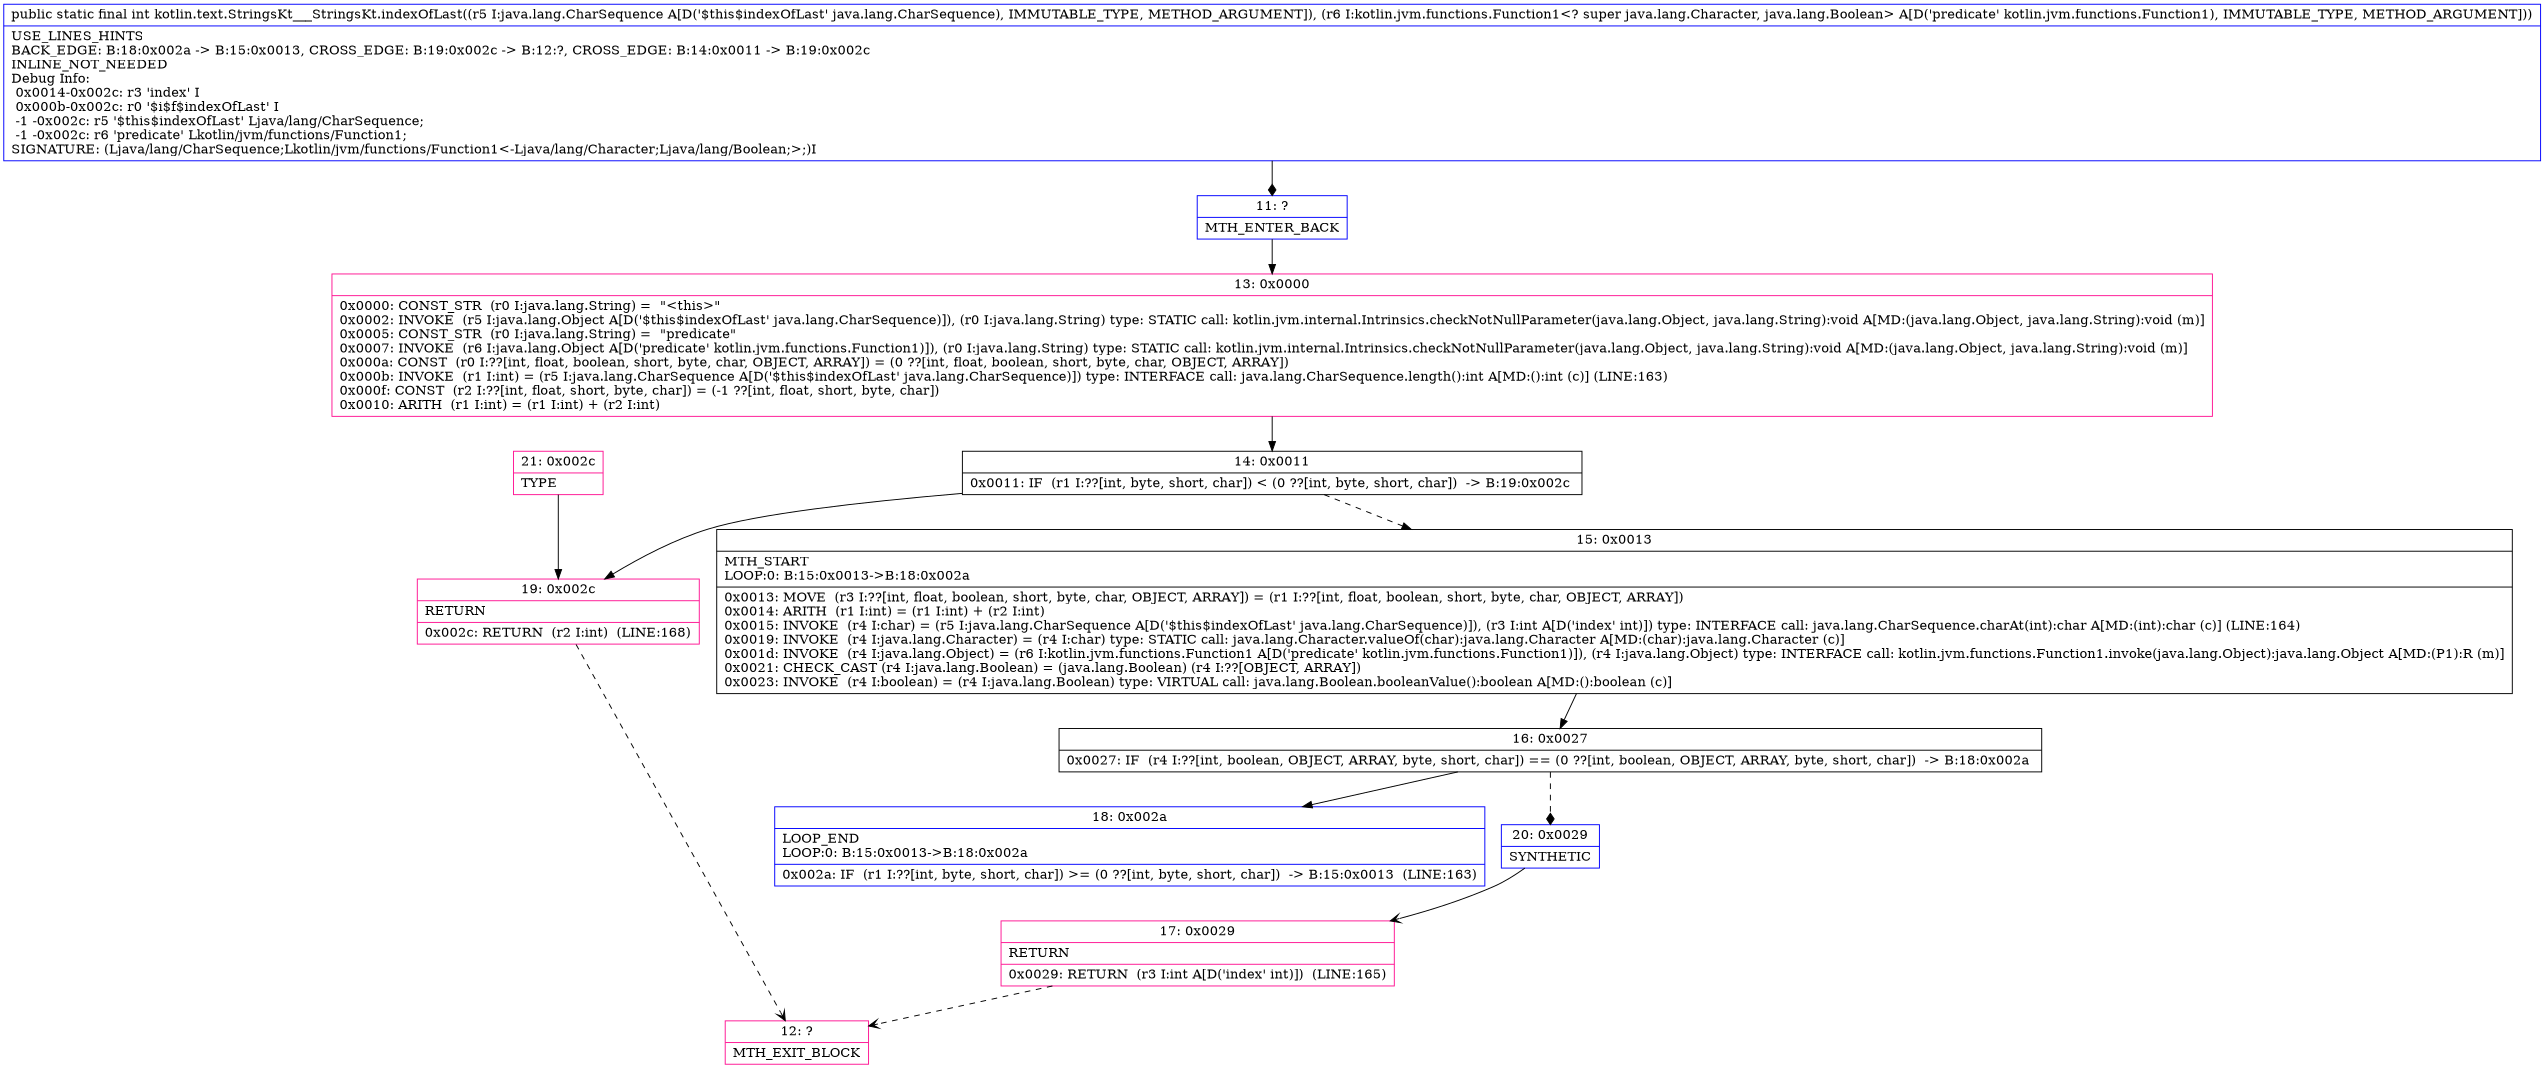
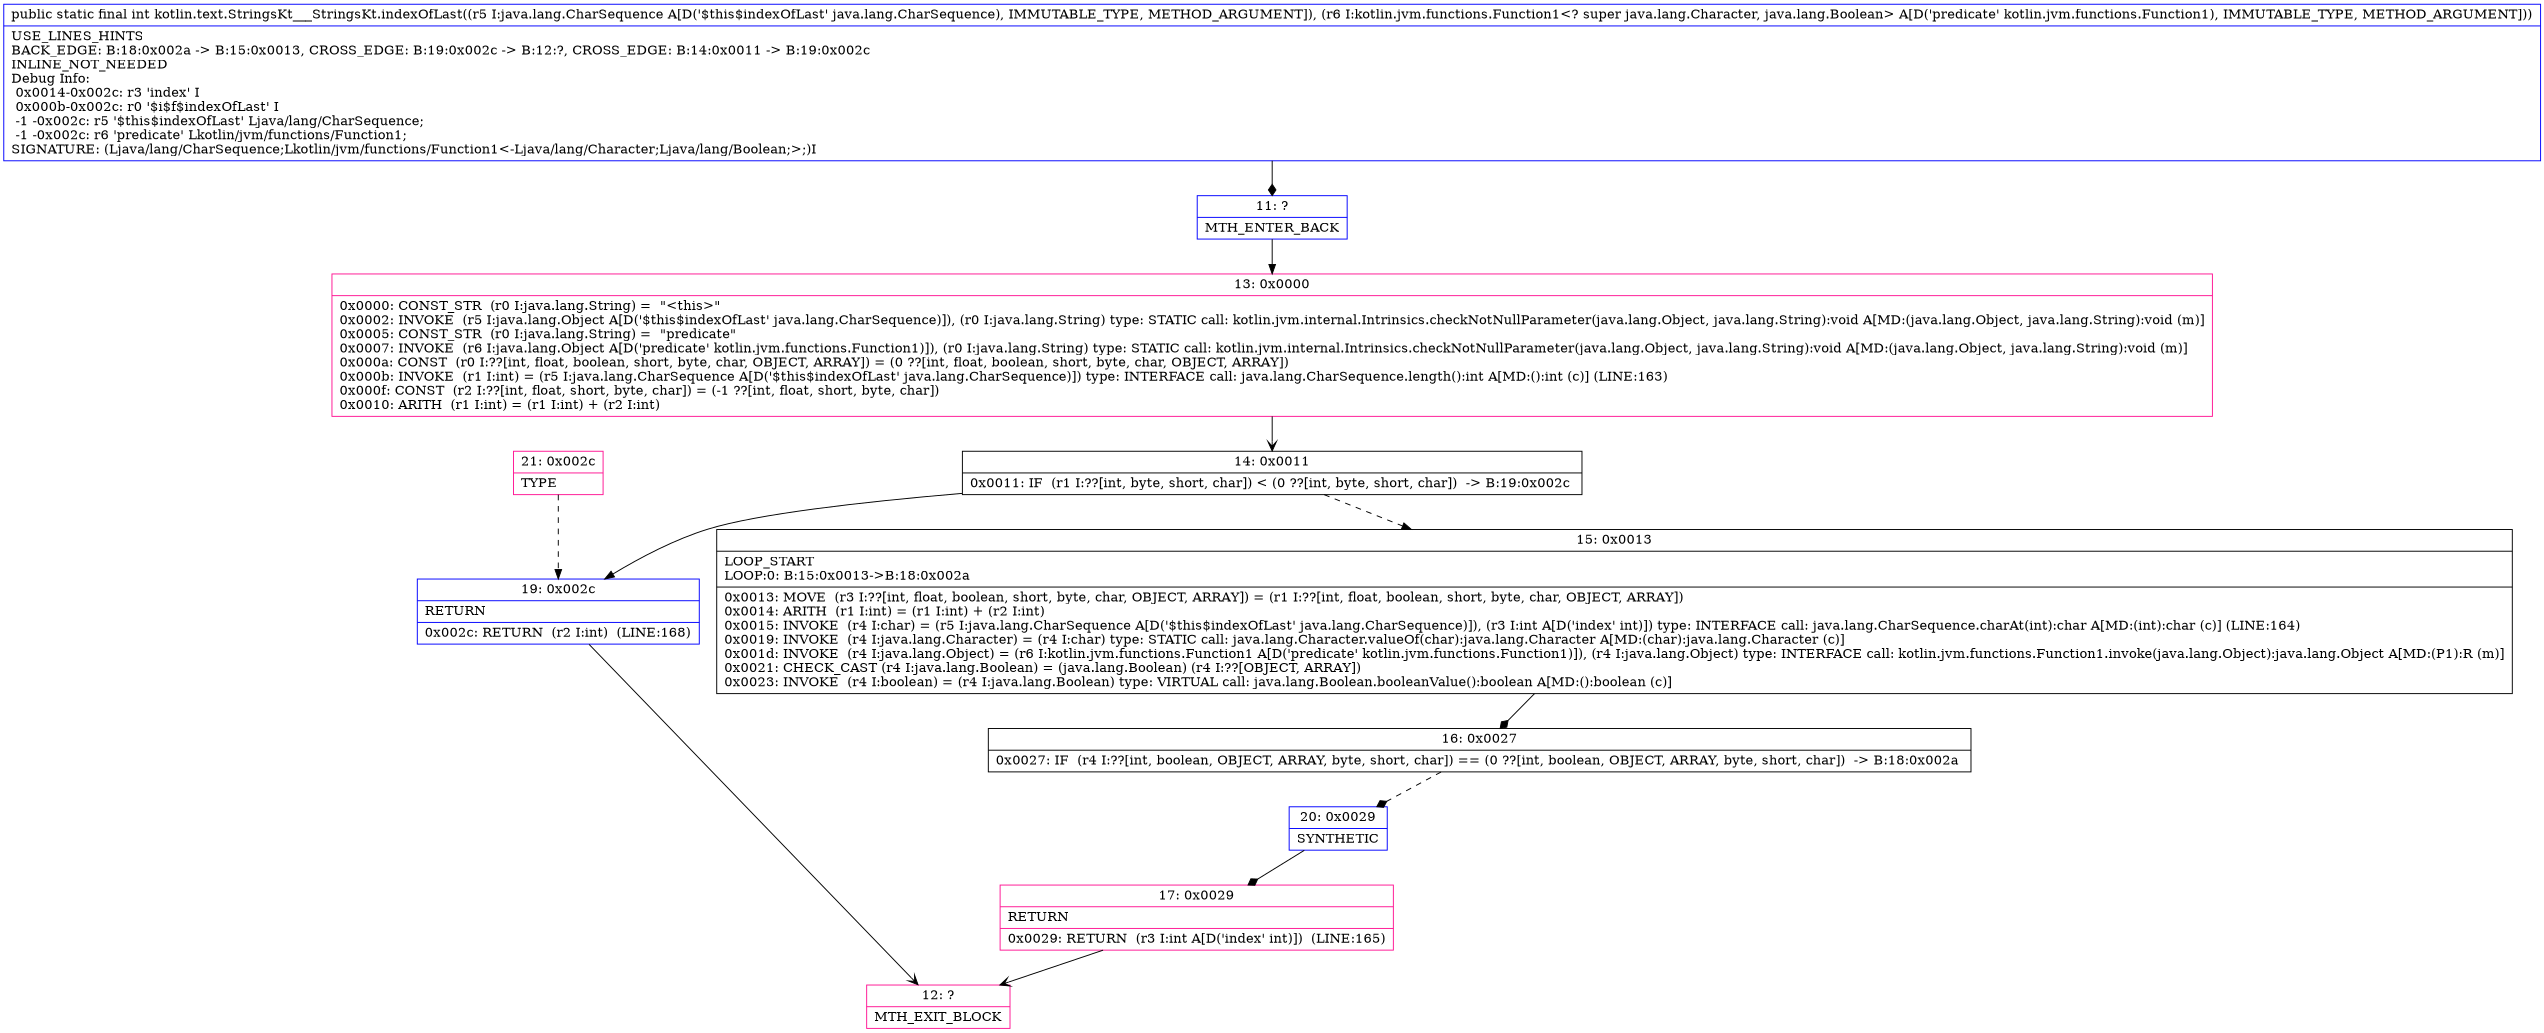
edge "13: 0x0000" -> "14: 0x0011": arrowhead normal -> vee
edge "21: 0x002c" -> "19: 0x002c": style solid -> dashed
node "15: 0x0013": text "MTH_START" -> "LOOP_START"
node "19: 0x002c": color deeppink -> blue
edge "15: 0x0013" -> "16: 0x0027": arrowhead normal -> diamond
edge "19: 0x002c" -> "12: ?": style dashed -> solid
node "18: 0x002a": removed
edge "20: 0x0029" -> "17: 0x0029": arrowhead vee -> diamond
edge "17: 0x0029" -> "12: ?": style dashed -> solid
